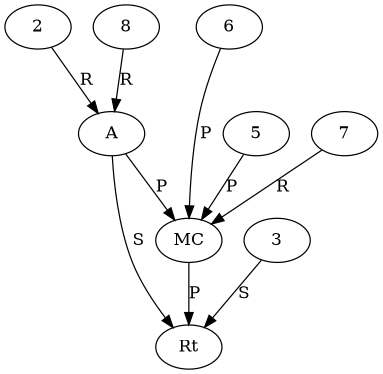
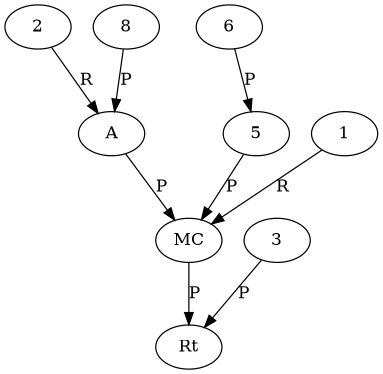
edge "8" -> "A": label "R" -> "P"
edge "6" -> "MC": now "6" -> "5"
node "7": label "7" -> "1"
edge "A" -> "Rt": removed, label "S"
edge "3" -> "Rt": label "S" -> "P"
